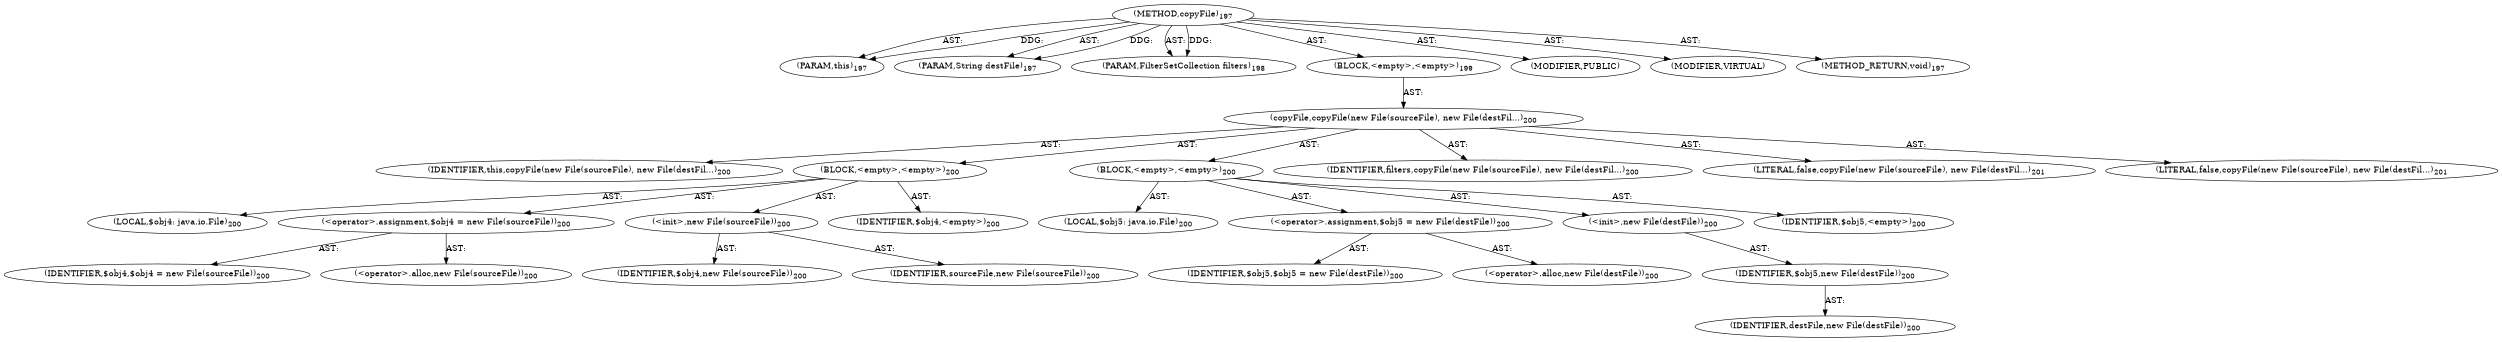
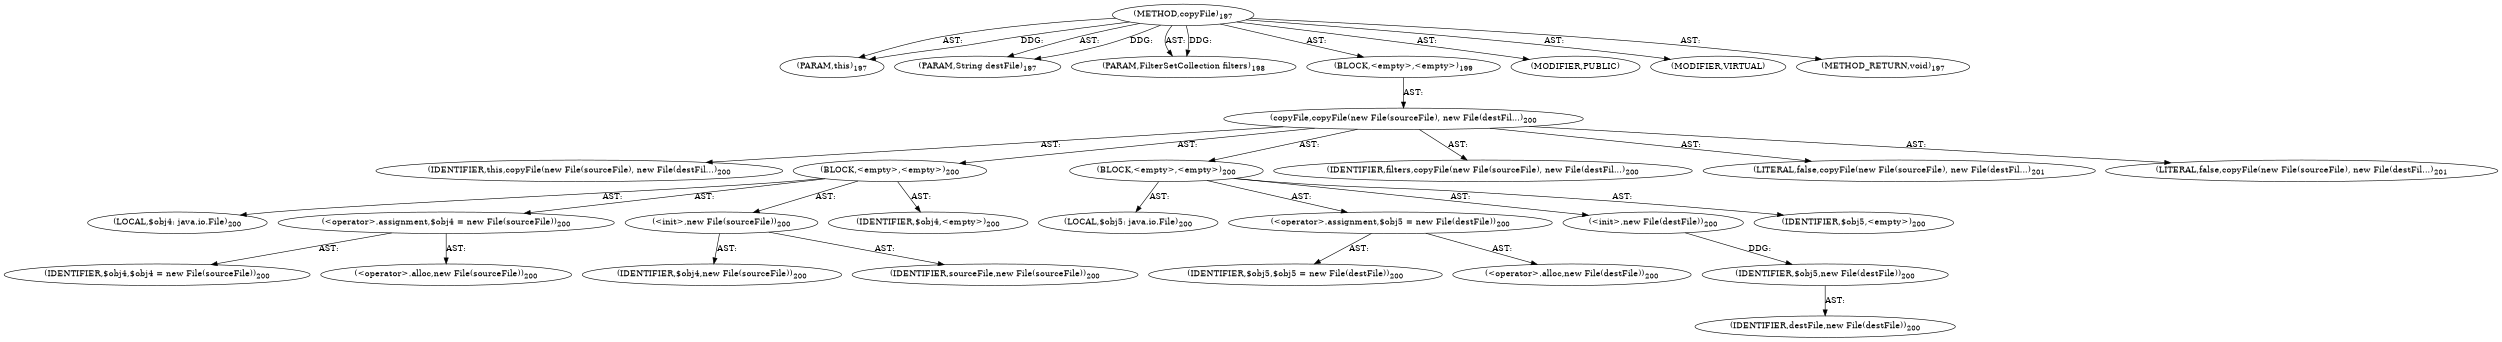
edge "(<init>,new File(destFile))" -> "(IDENTIFIER,$obj5,new File(destFile))": label "AST: " -> "DDG: "
